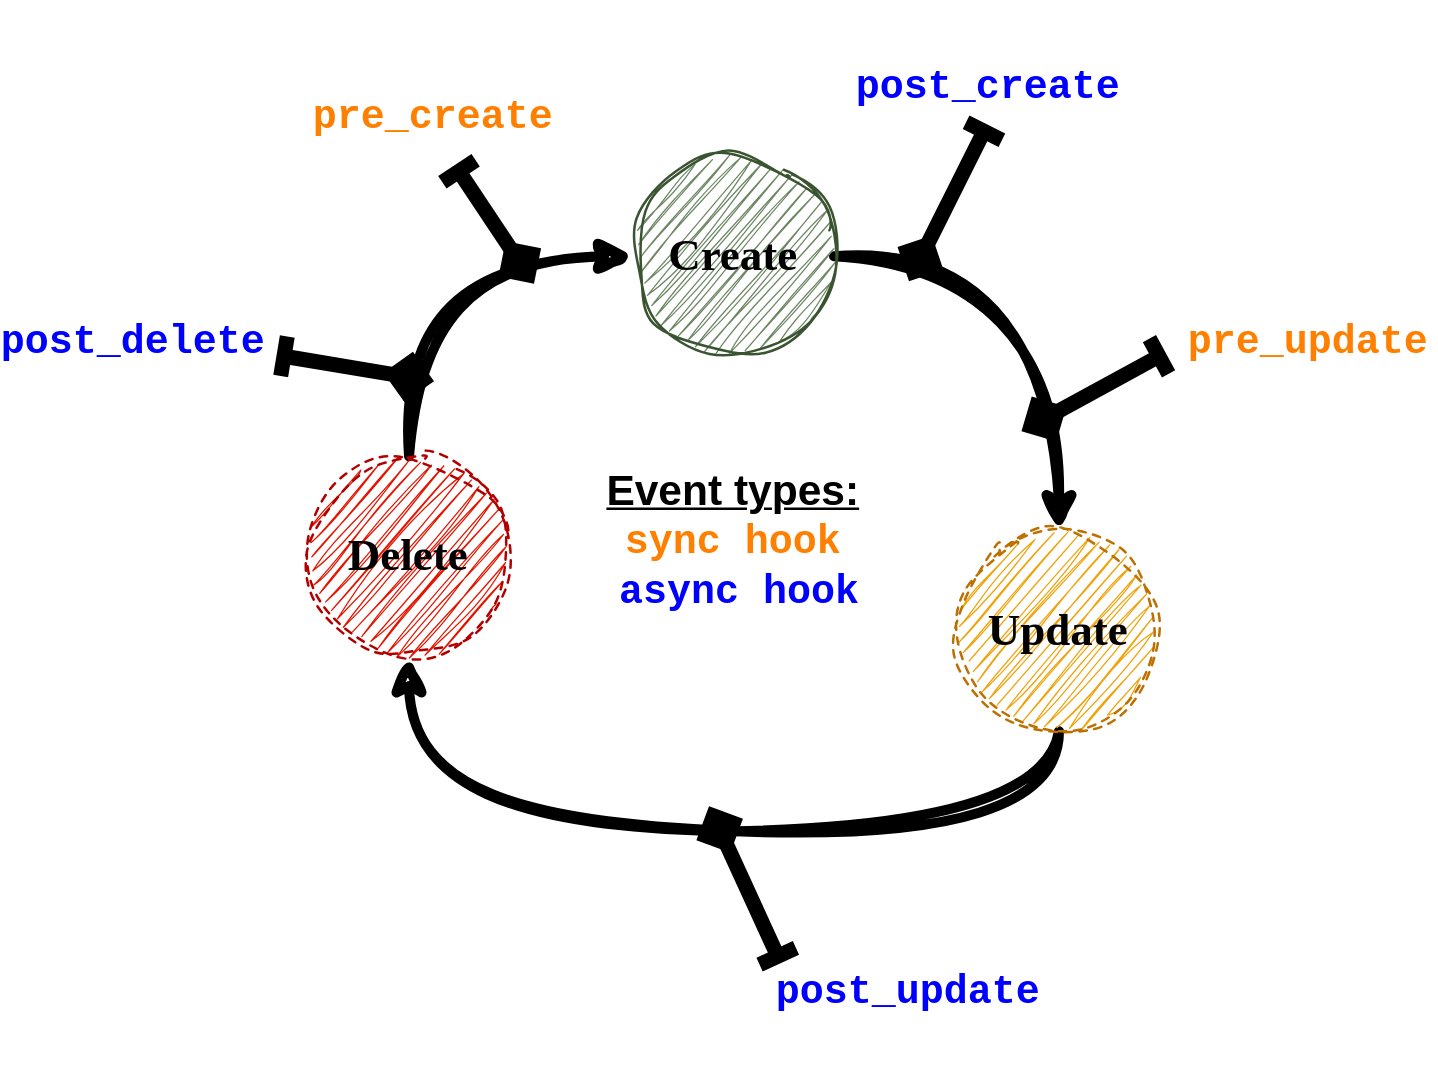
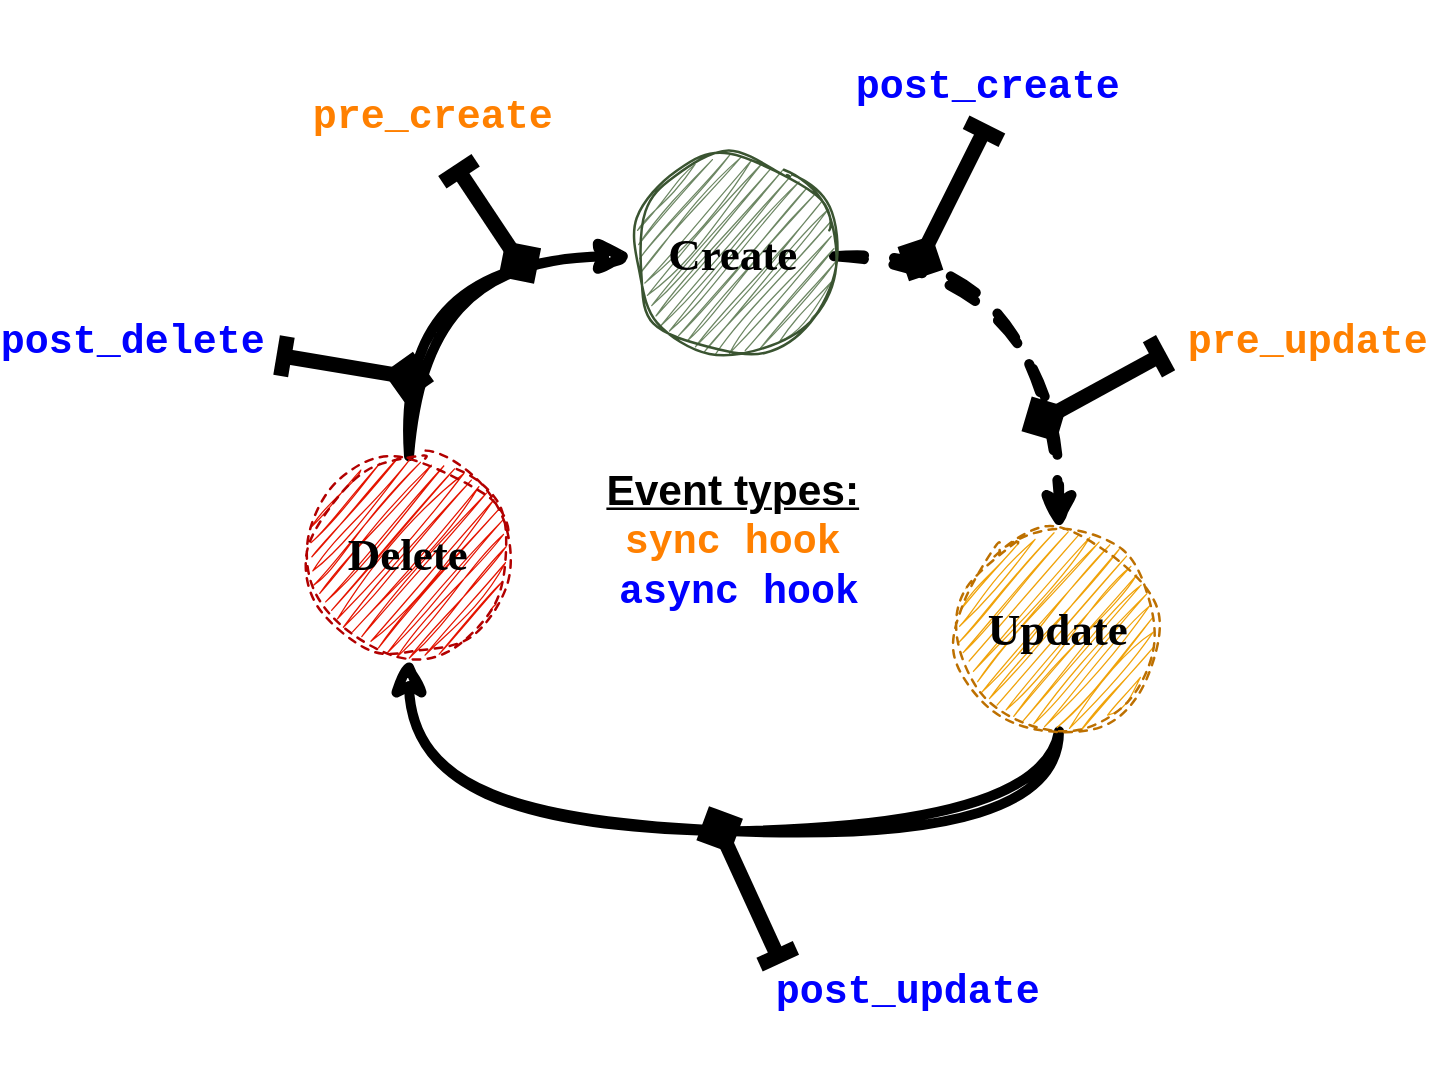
edge "Create" -> "Update": style solid -> dashed
